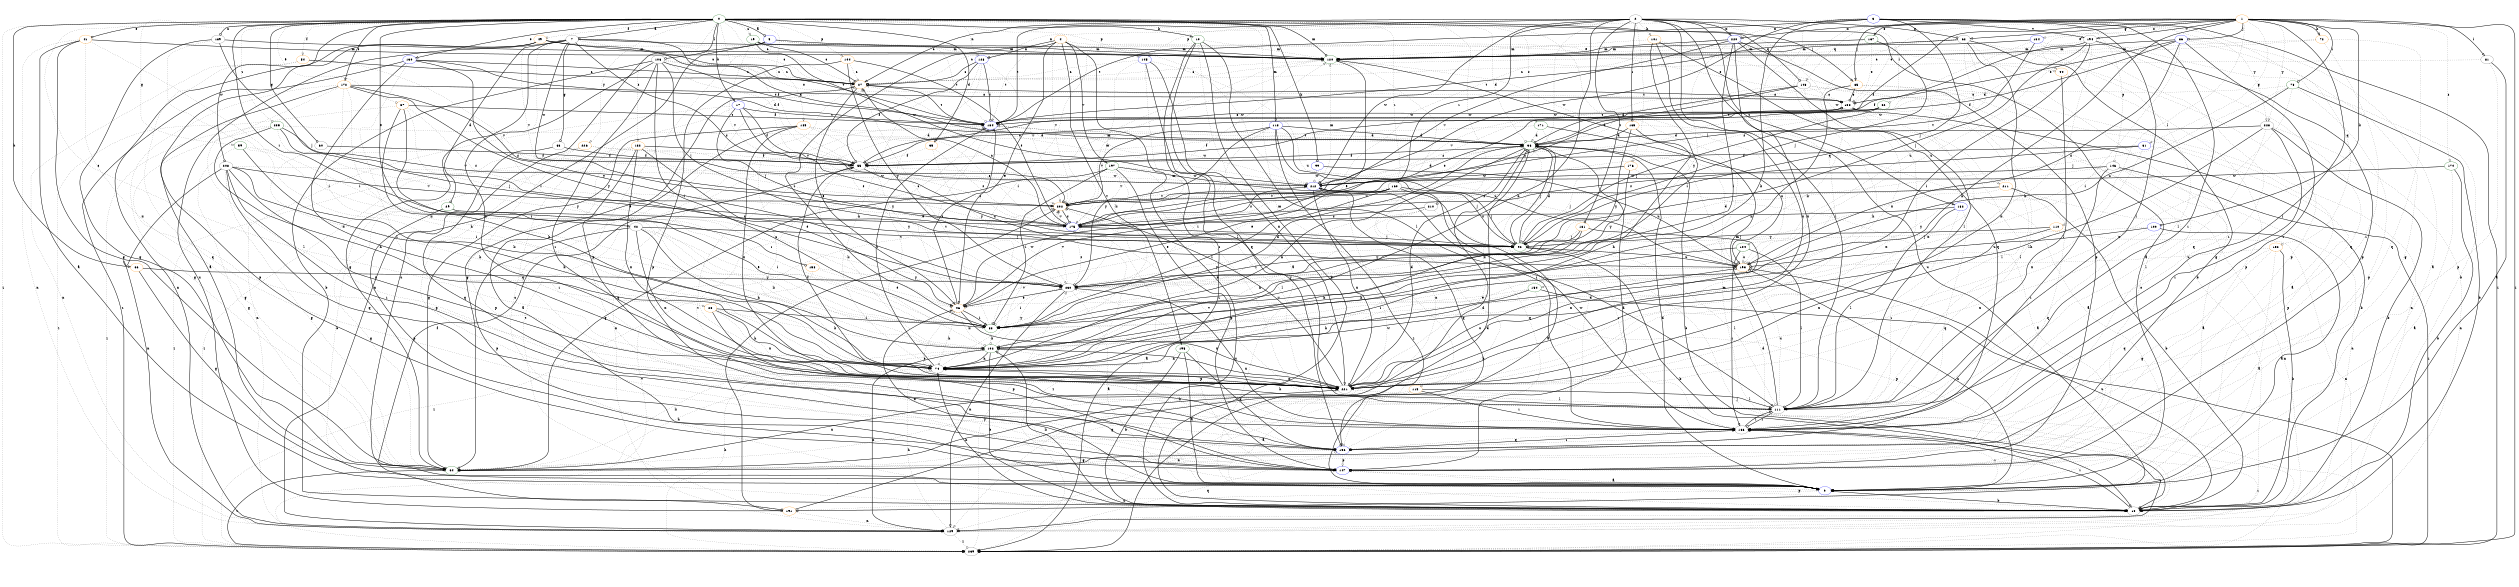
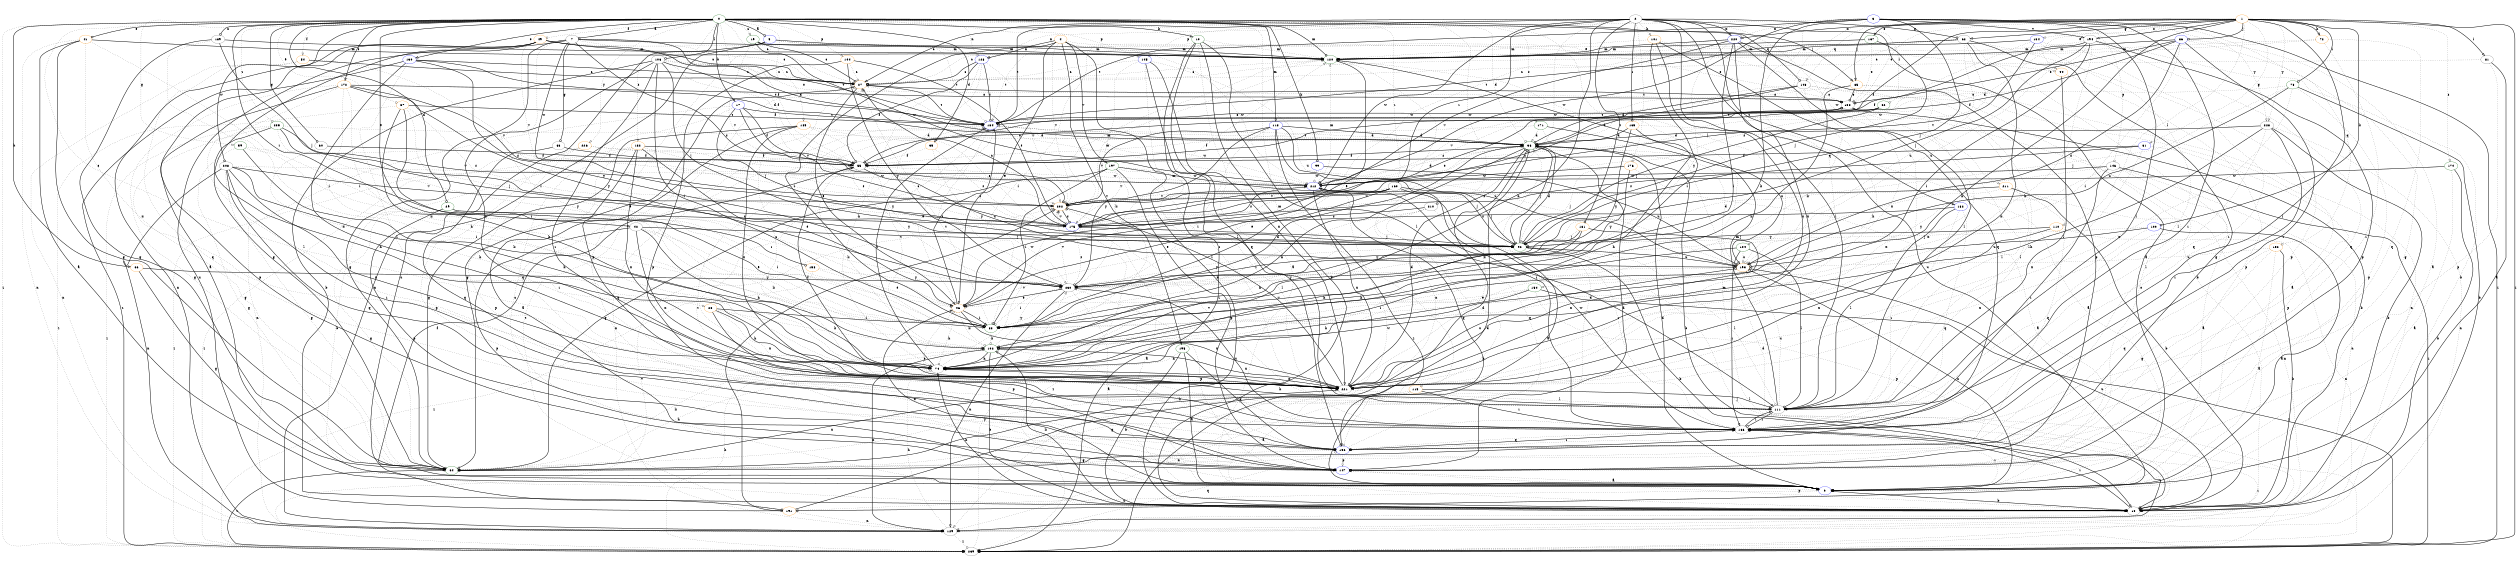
edge "7" -> "29": now "0" -> "29"
edge "49" -> "64": added, label "g"
